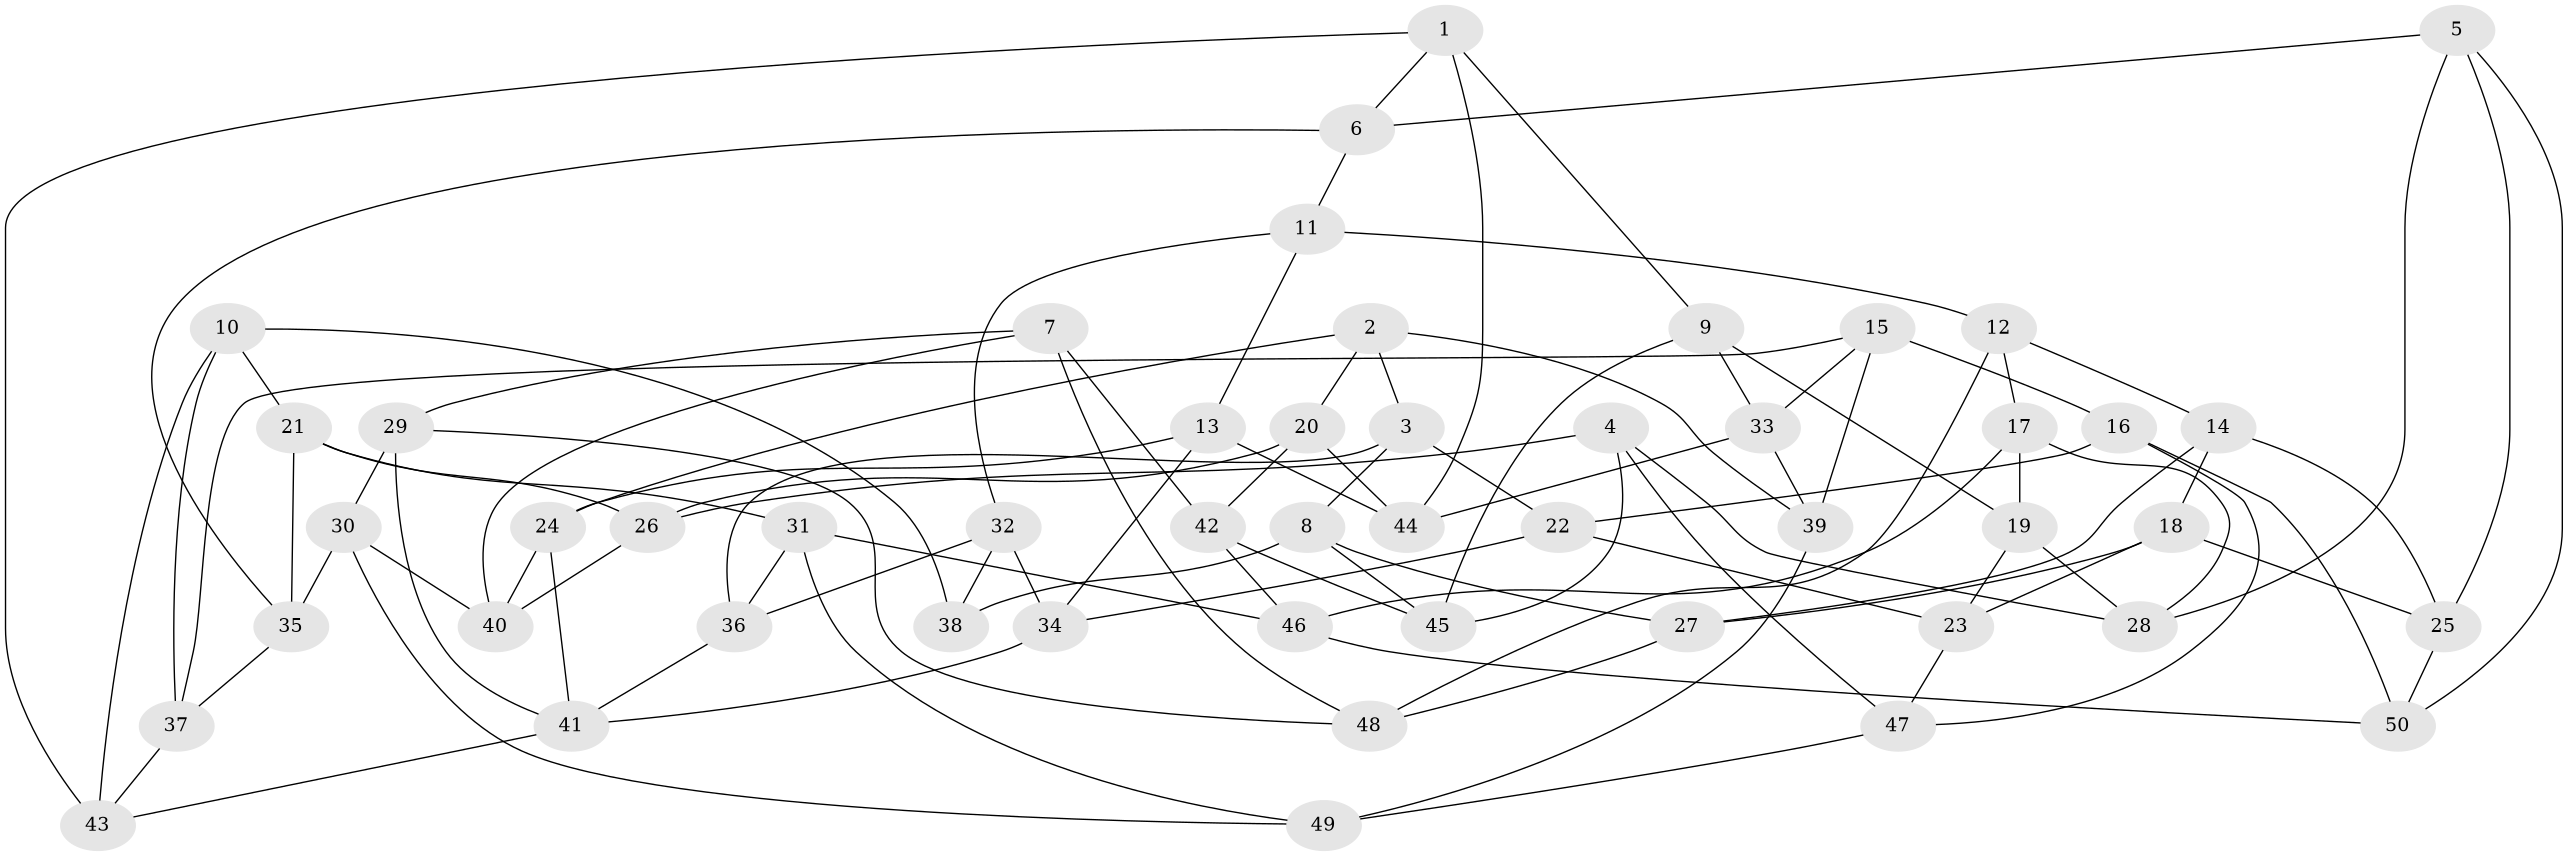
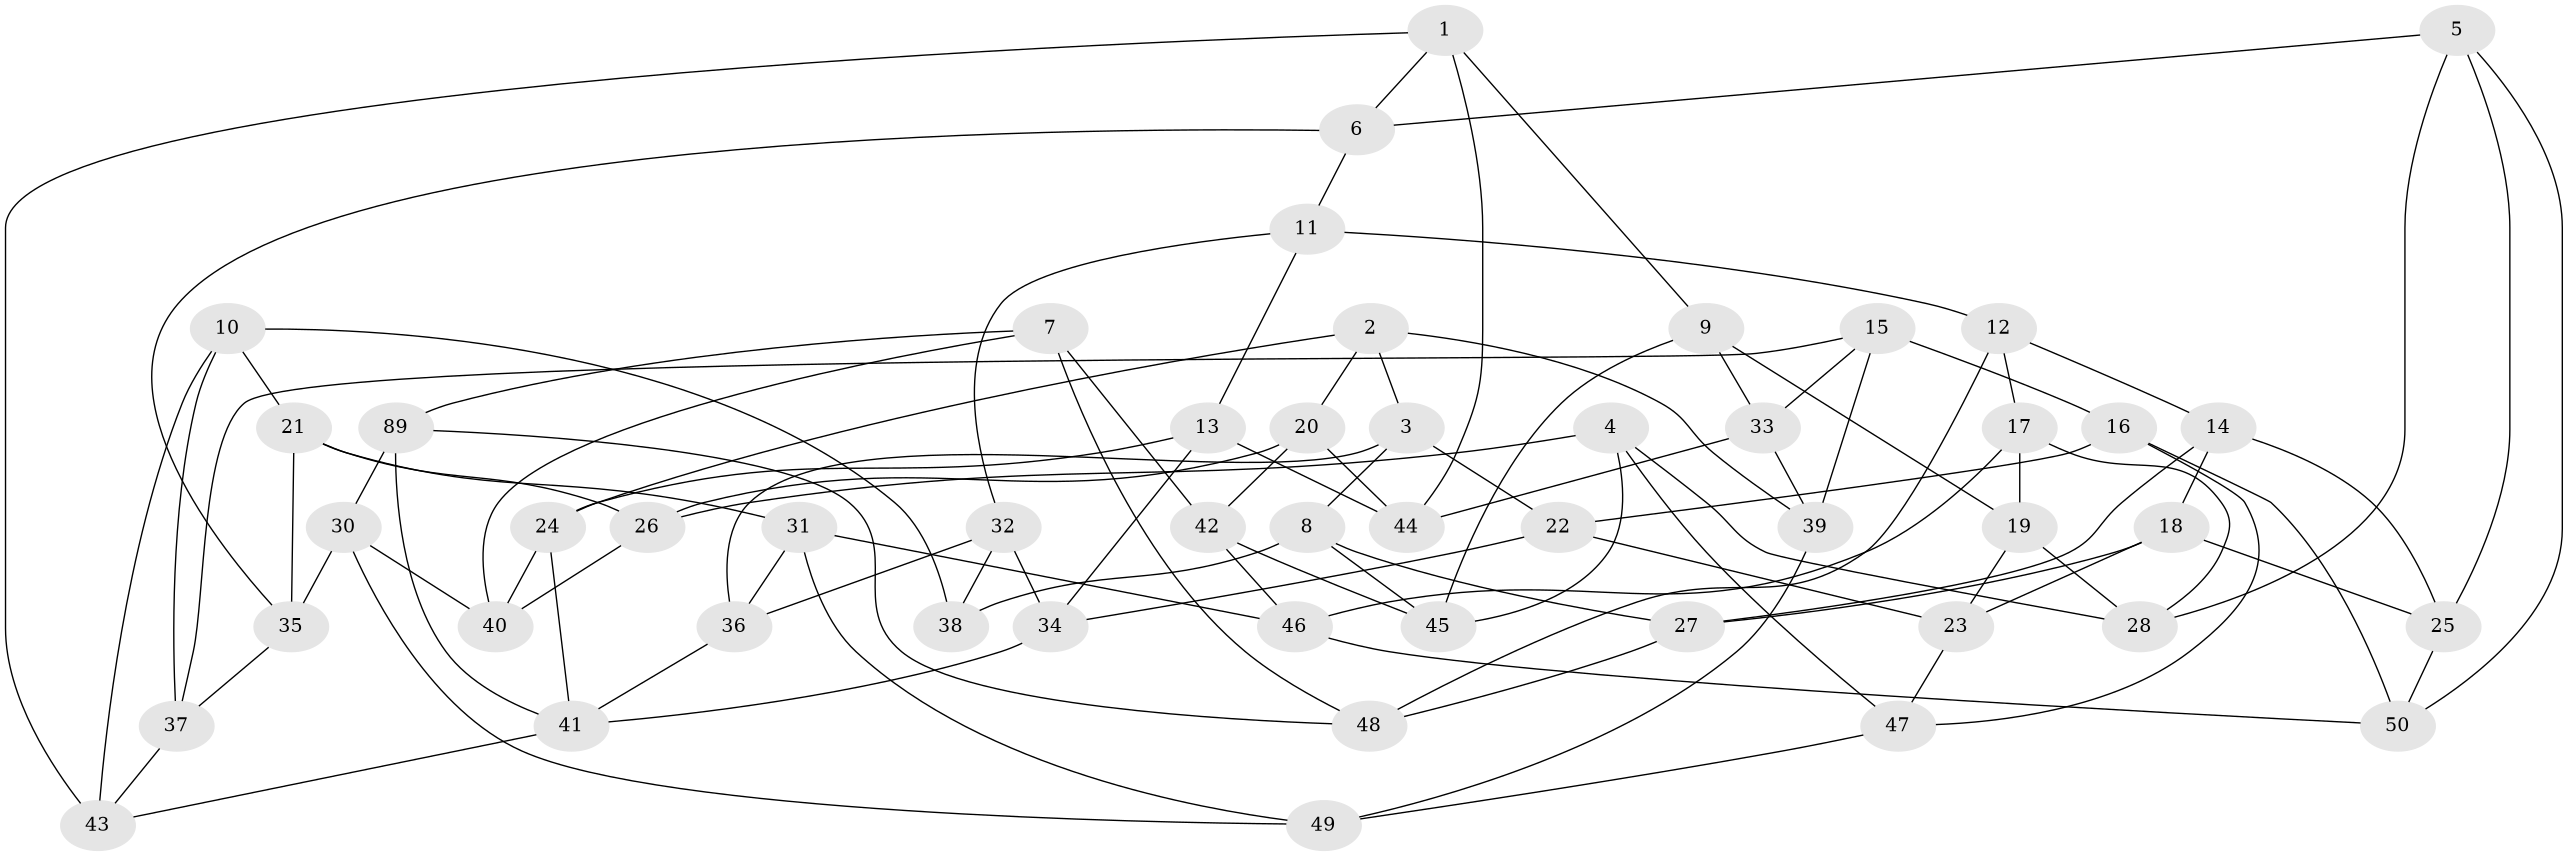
node "29": label "29" -> "89"
